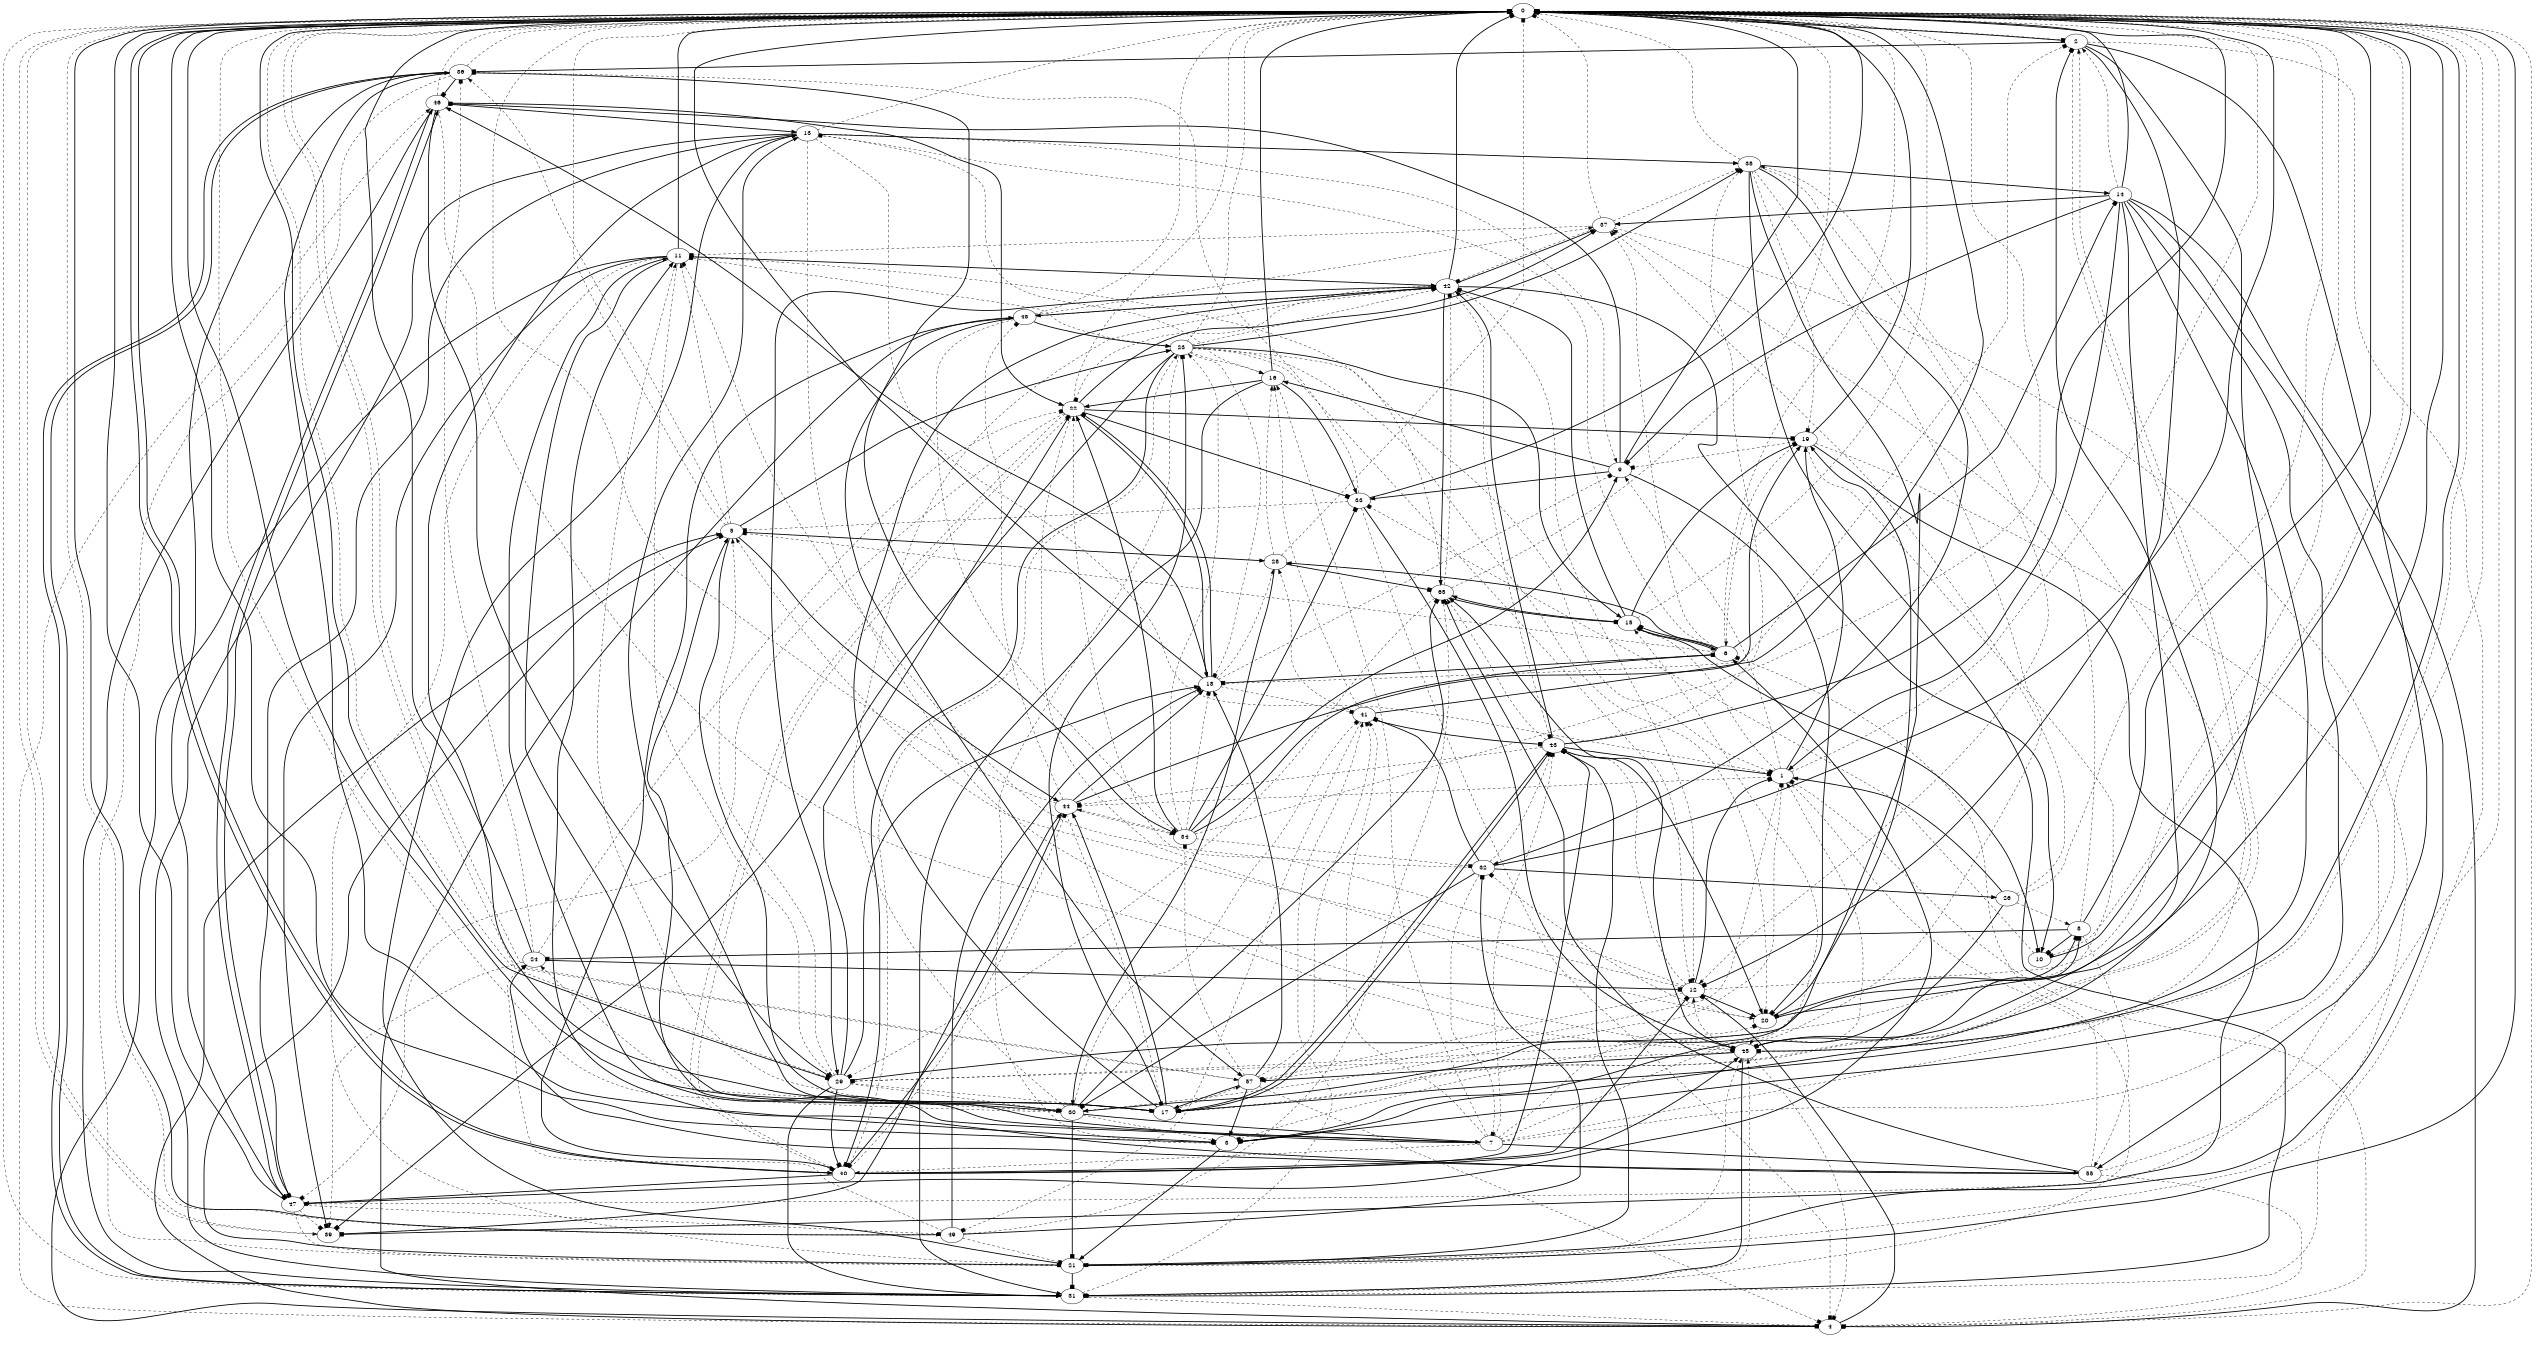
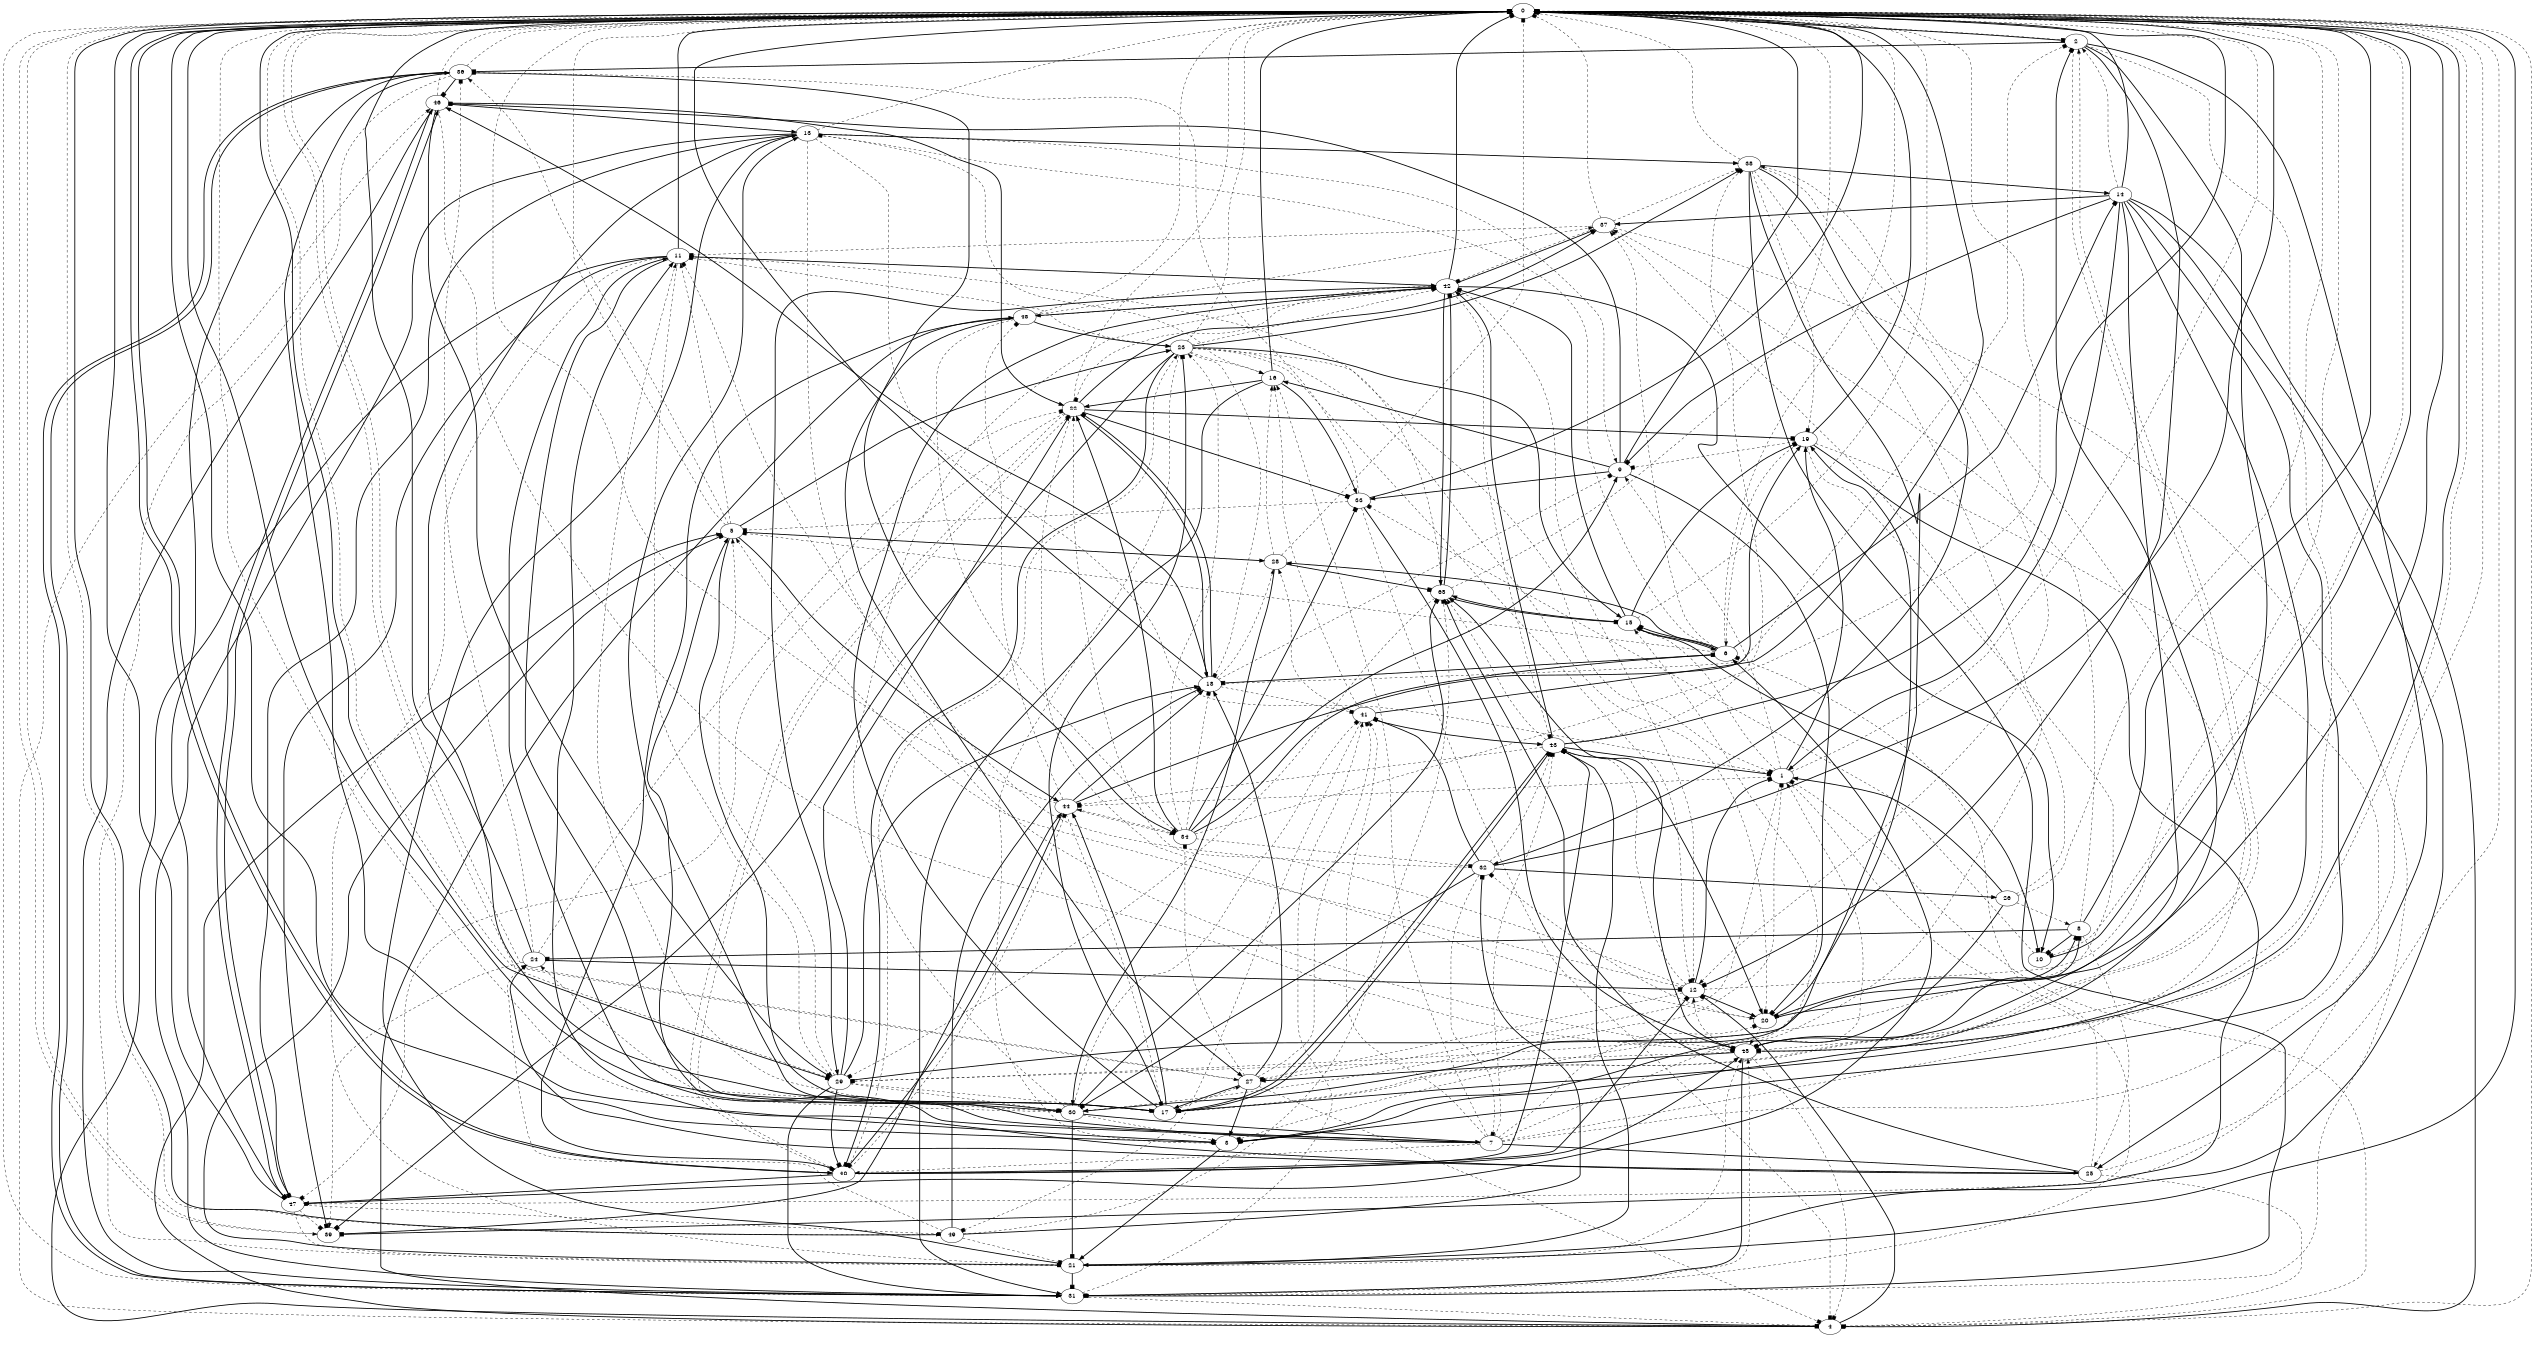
edge "65" -> "42": style dashed -> bold
edge "41" -> "43": arrowhead box -> normal
edge "2" -> "21": now "2" -> "45"
node "57": label "57" -> "27"
node "55": label "55" -> "25"
